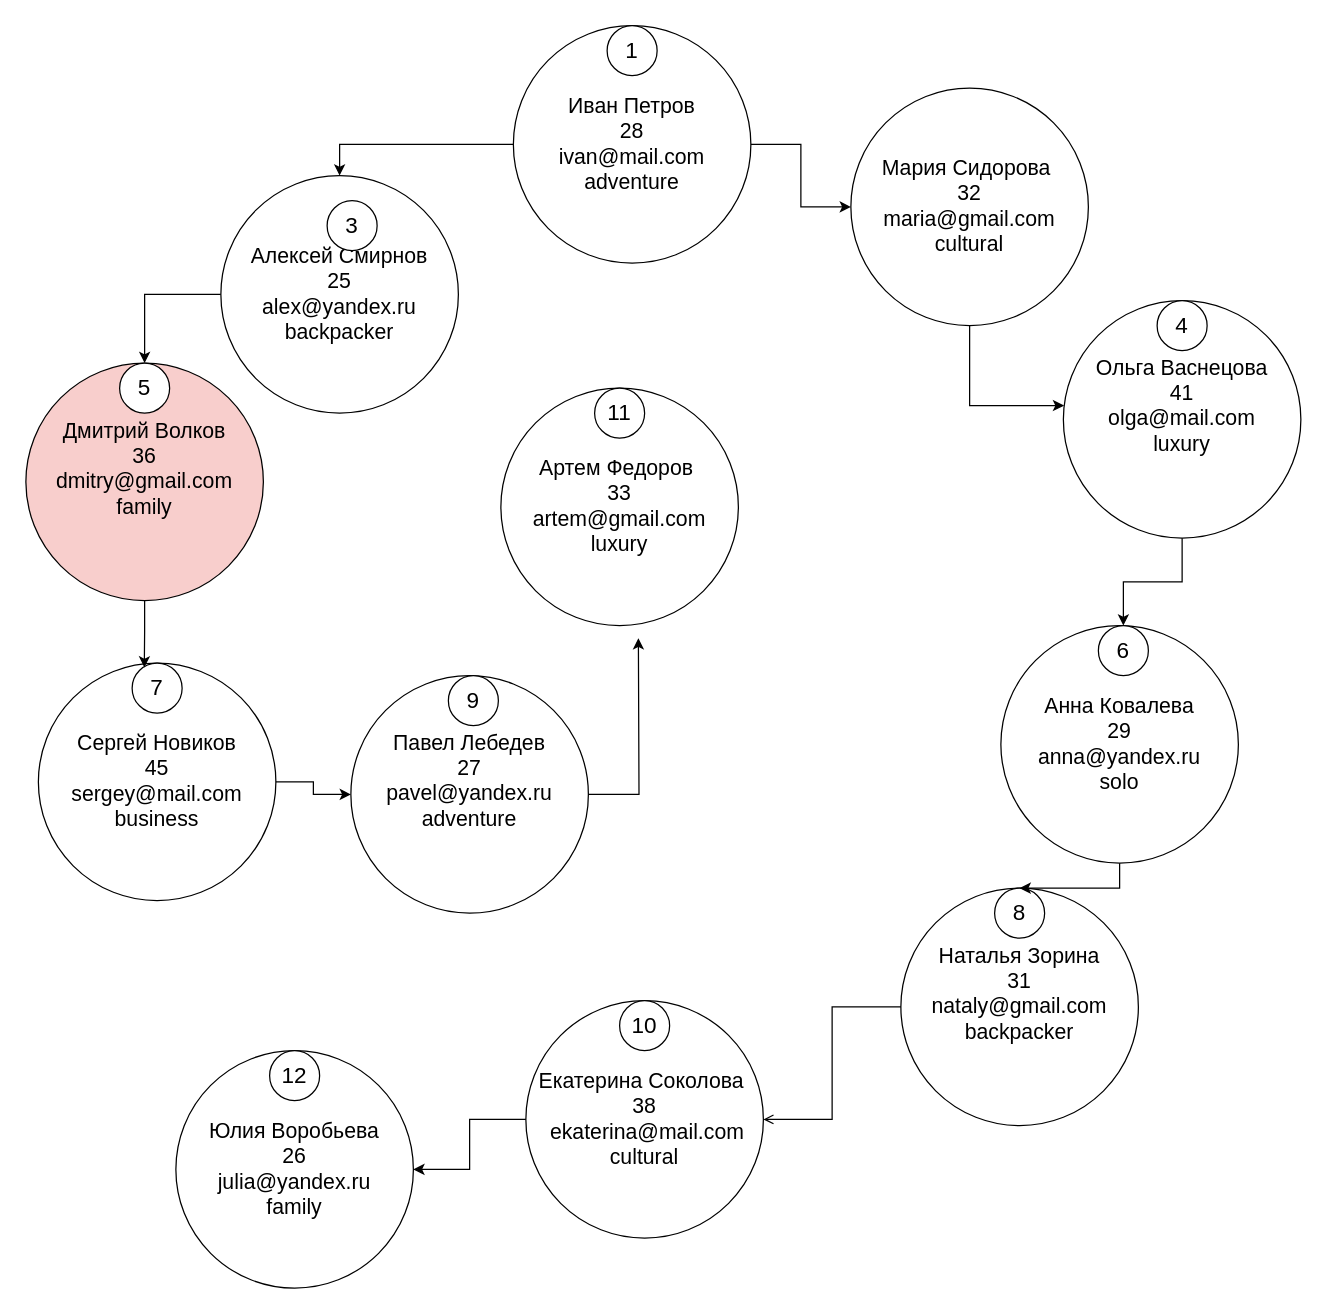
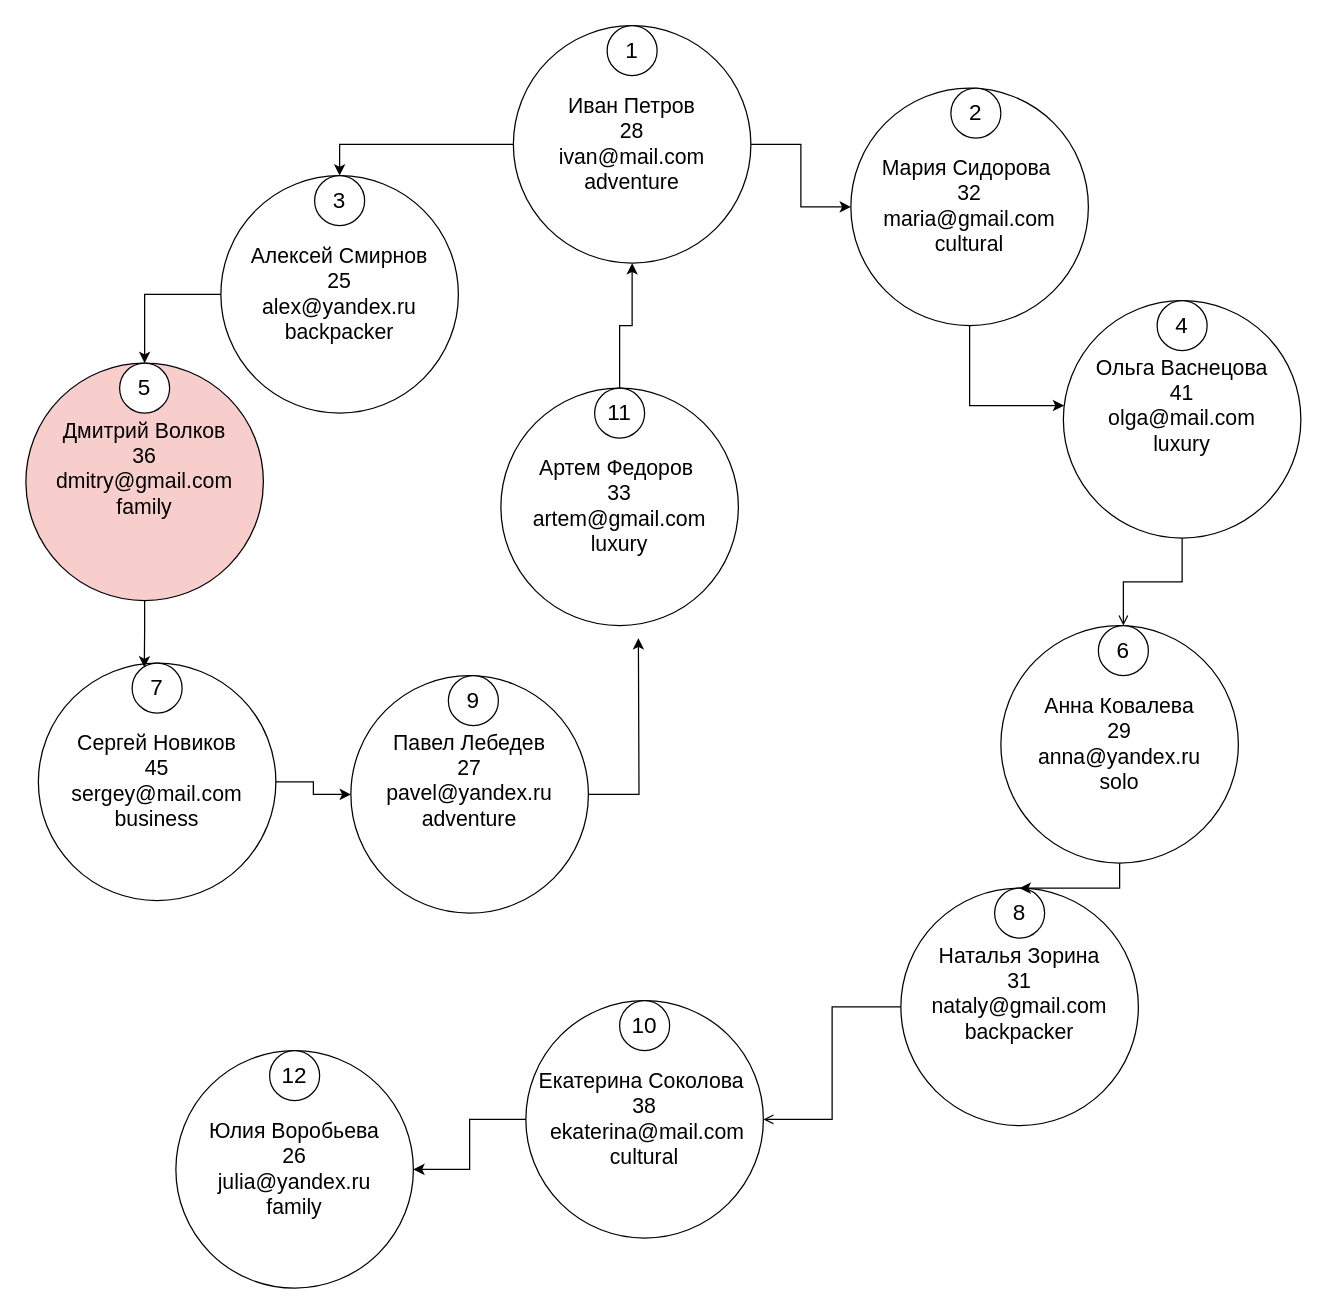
node "2": added
node "3": moved (352, 226) -> (339, 201)
edge "Артем Федоров 33 artem@gmail.com luxury" -> "Иван Петров 28 ivan@mail.com adventure": added
edge "Ольга Васнецова 41 olga@mail.com luxury" -> "6": arrowhead classic -> open
